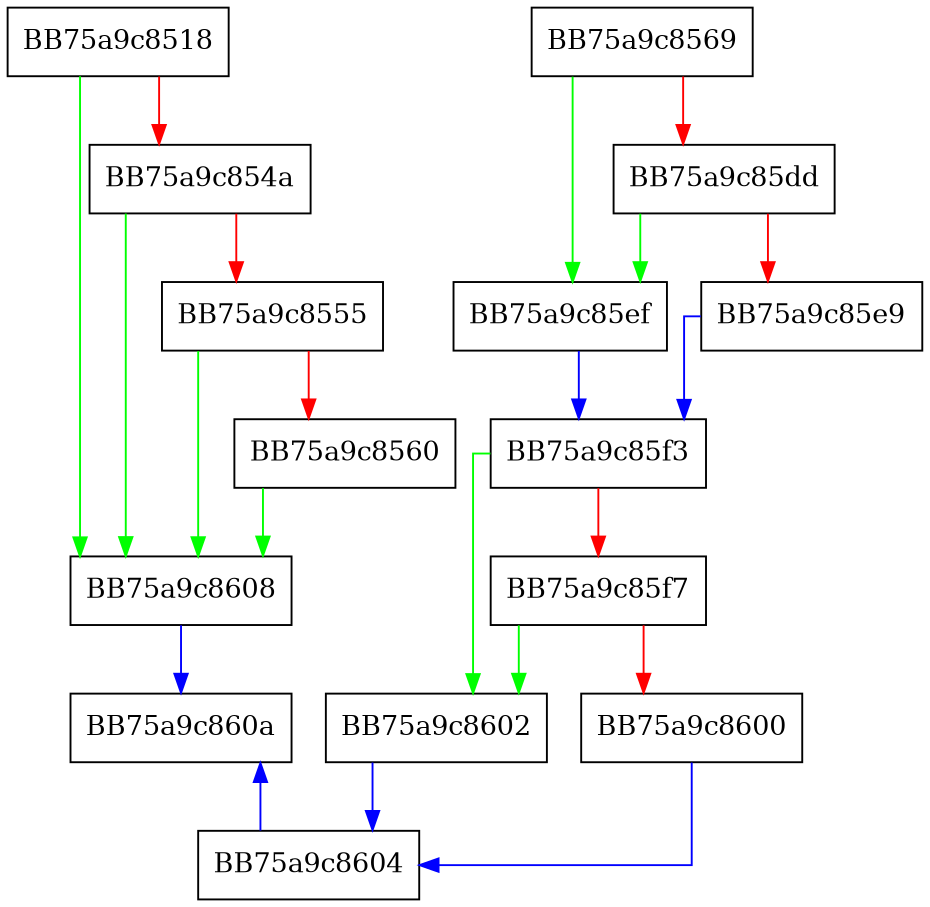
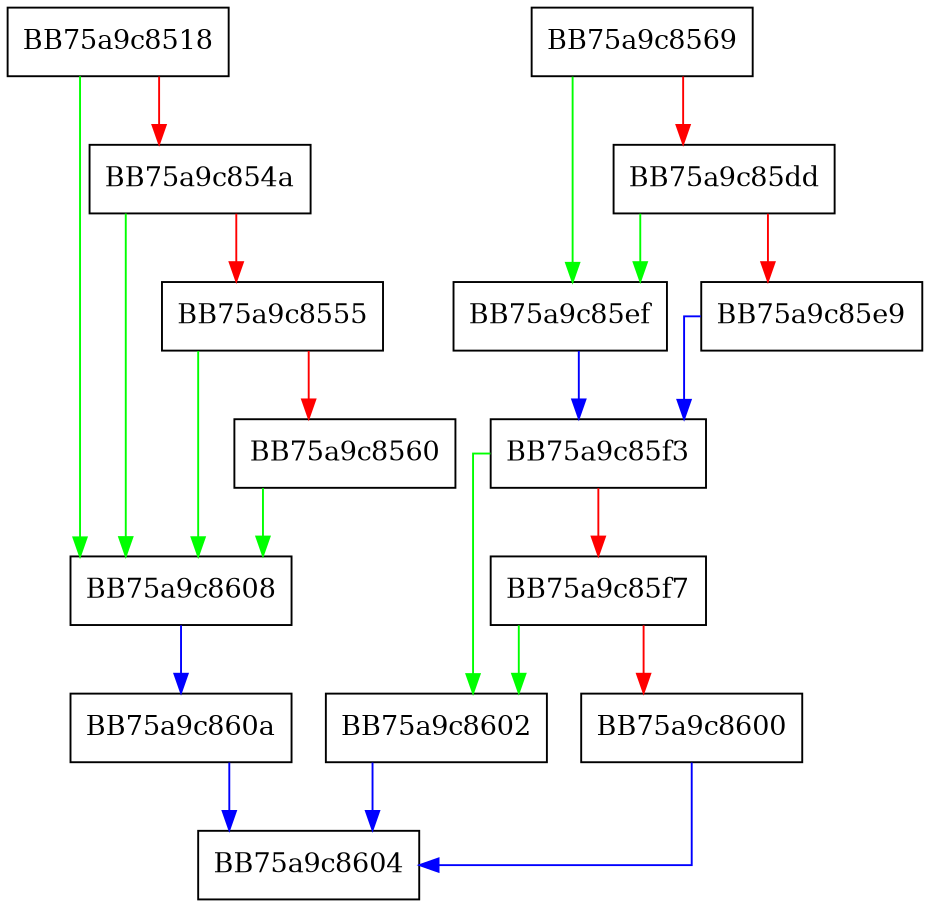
edge "BB75a9c8604" -> "BB75a9c860a": reversed
